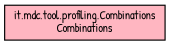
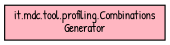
node "it.mdc.tool.profiling.Combinations Combinations": label "it.mdc.tool.profiling.Combinations Combinations" -> "it.mdc.tool.profiling.Combinations Generator"
